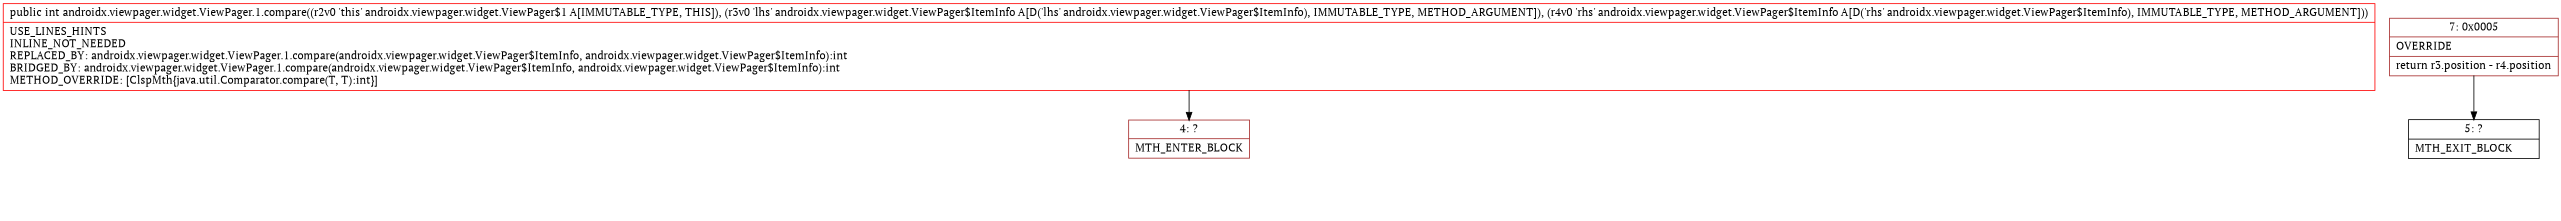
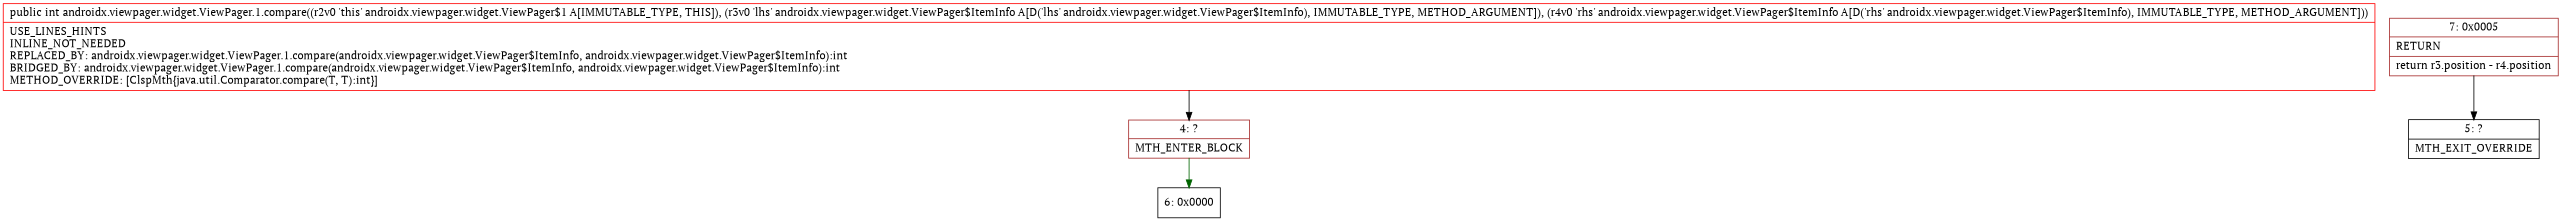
node "7: 0x0005": text "OVERRIDE" -> "RETURN"
node "5: ?": text "MTH_EXIT_BLOCK" -> "MTH_EXIT_OVERRIDE"
node "6: 0x0000": added
